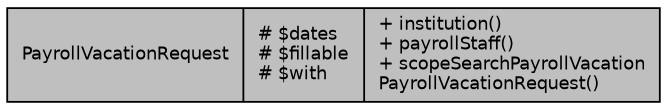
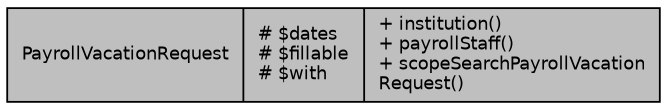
node "PayrollVacationRequest": text "PayrollVacationRequest()" -> "Request()"
